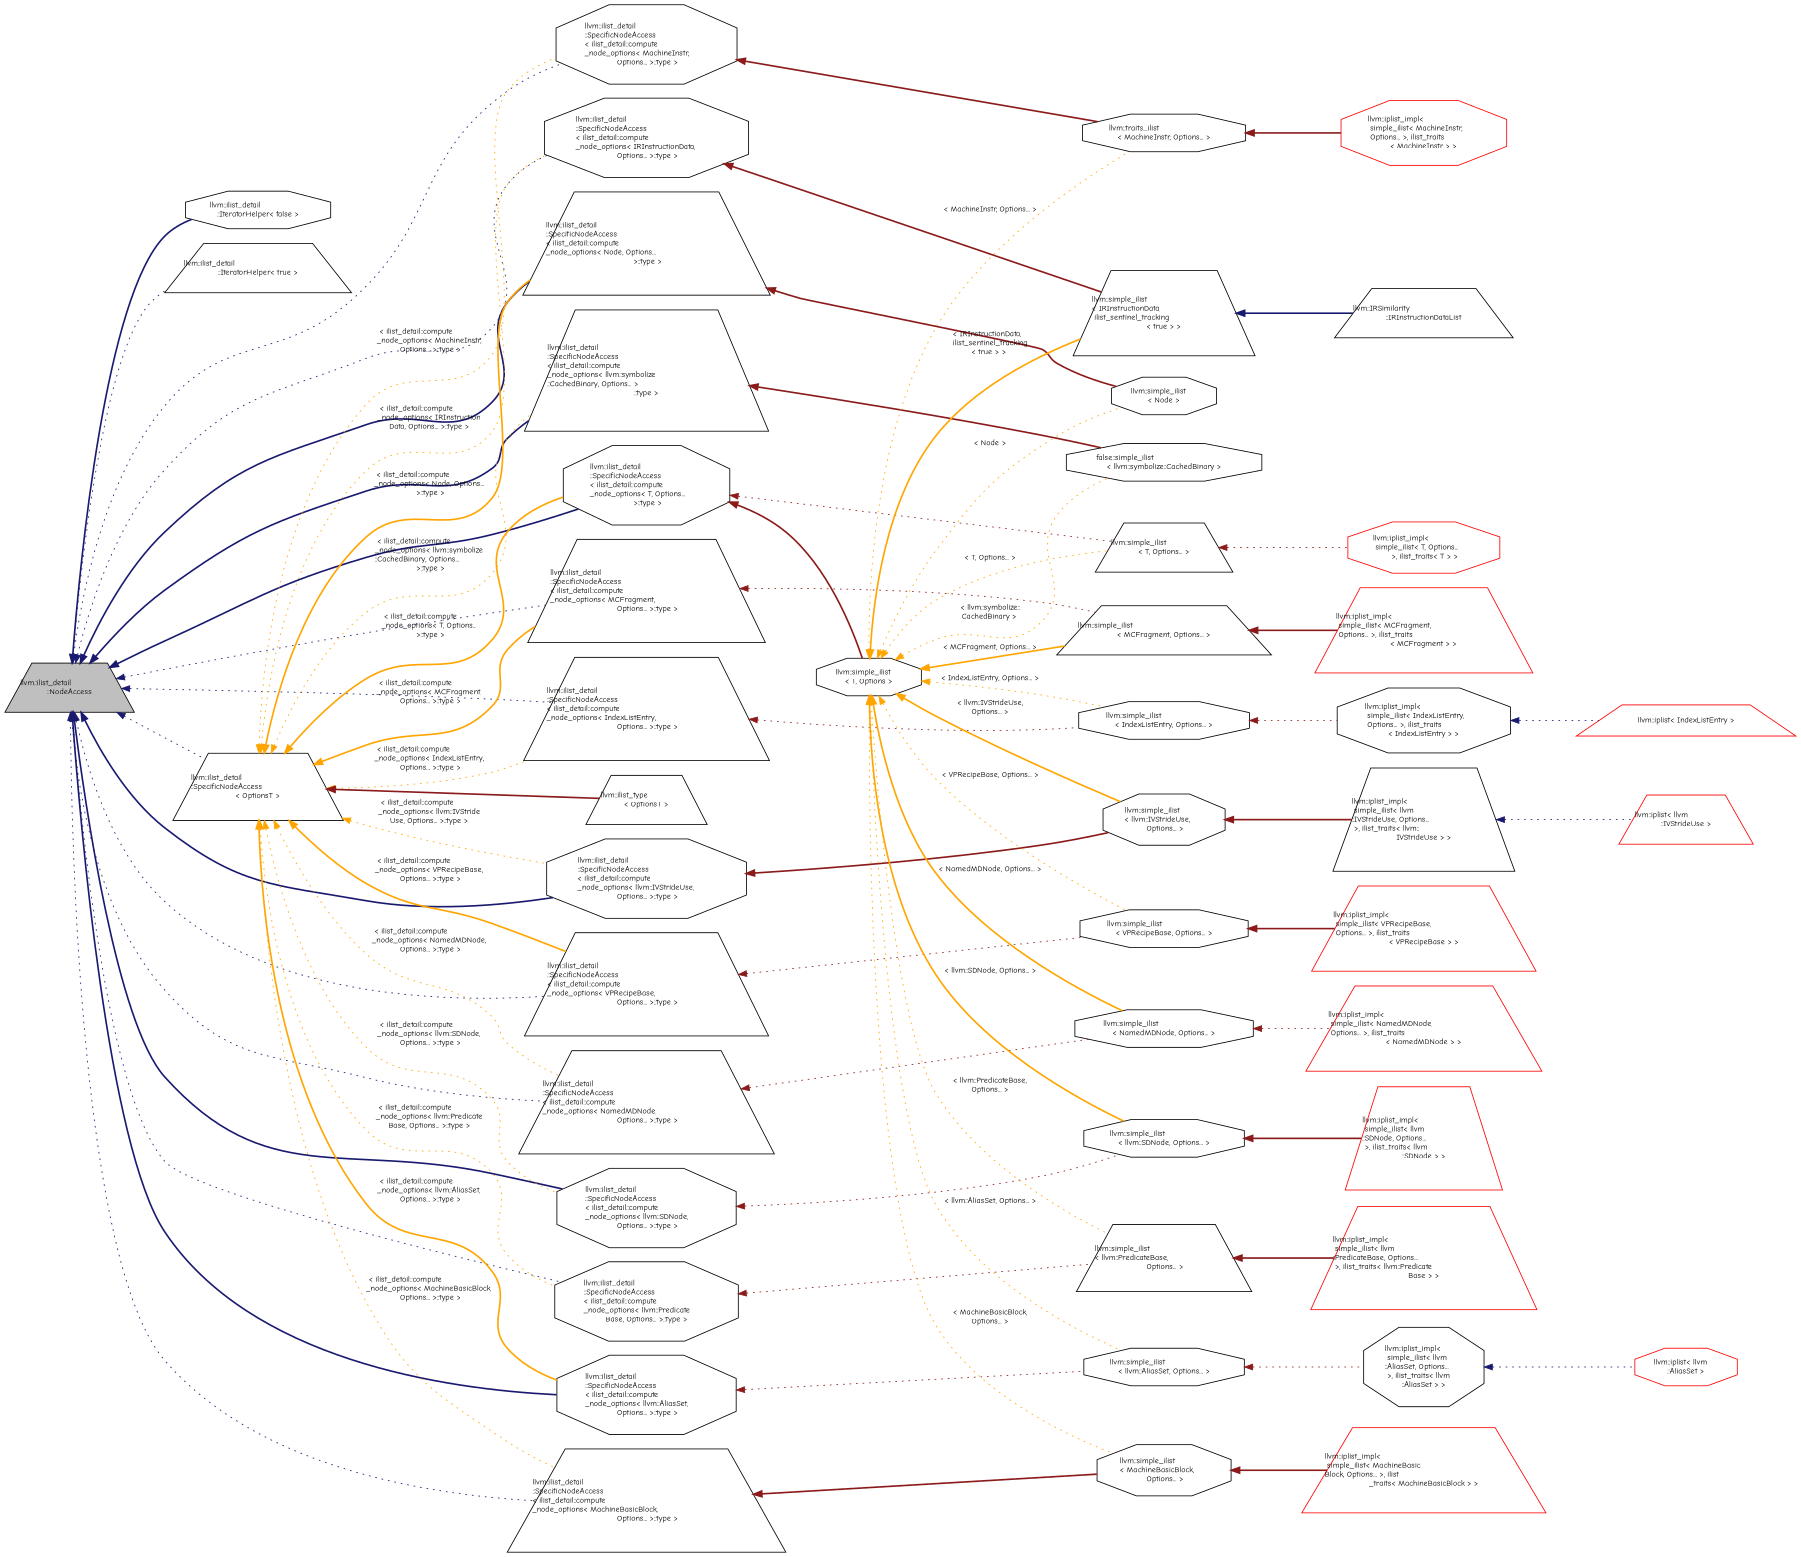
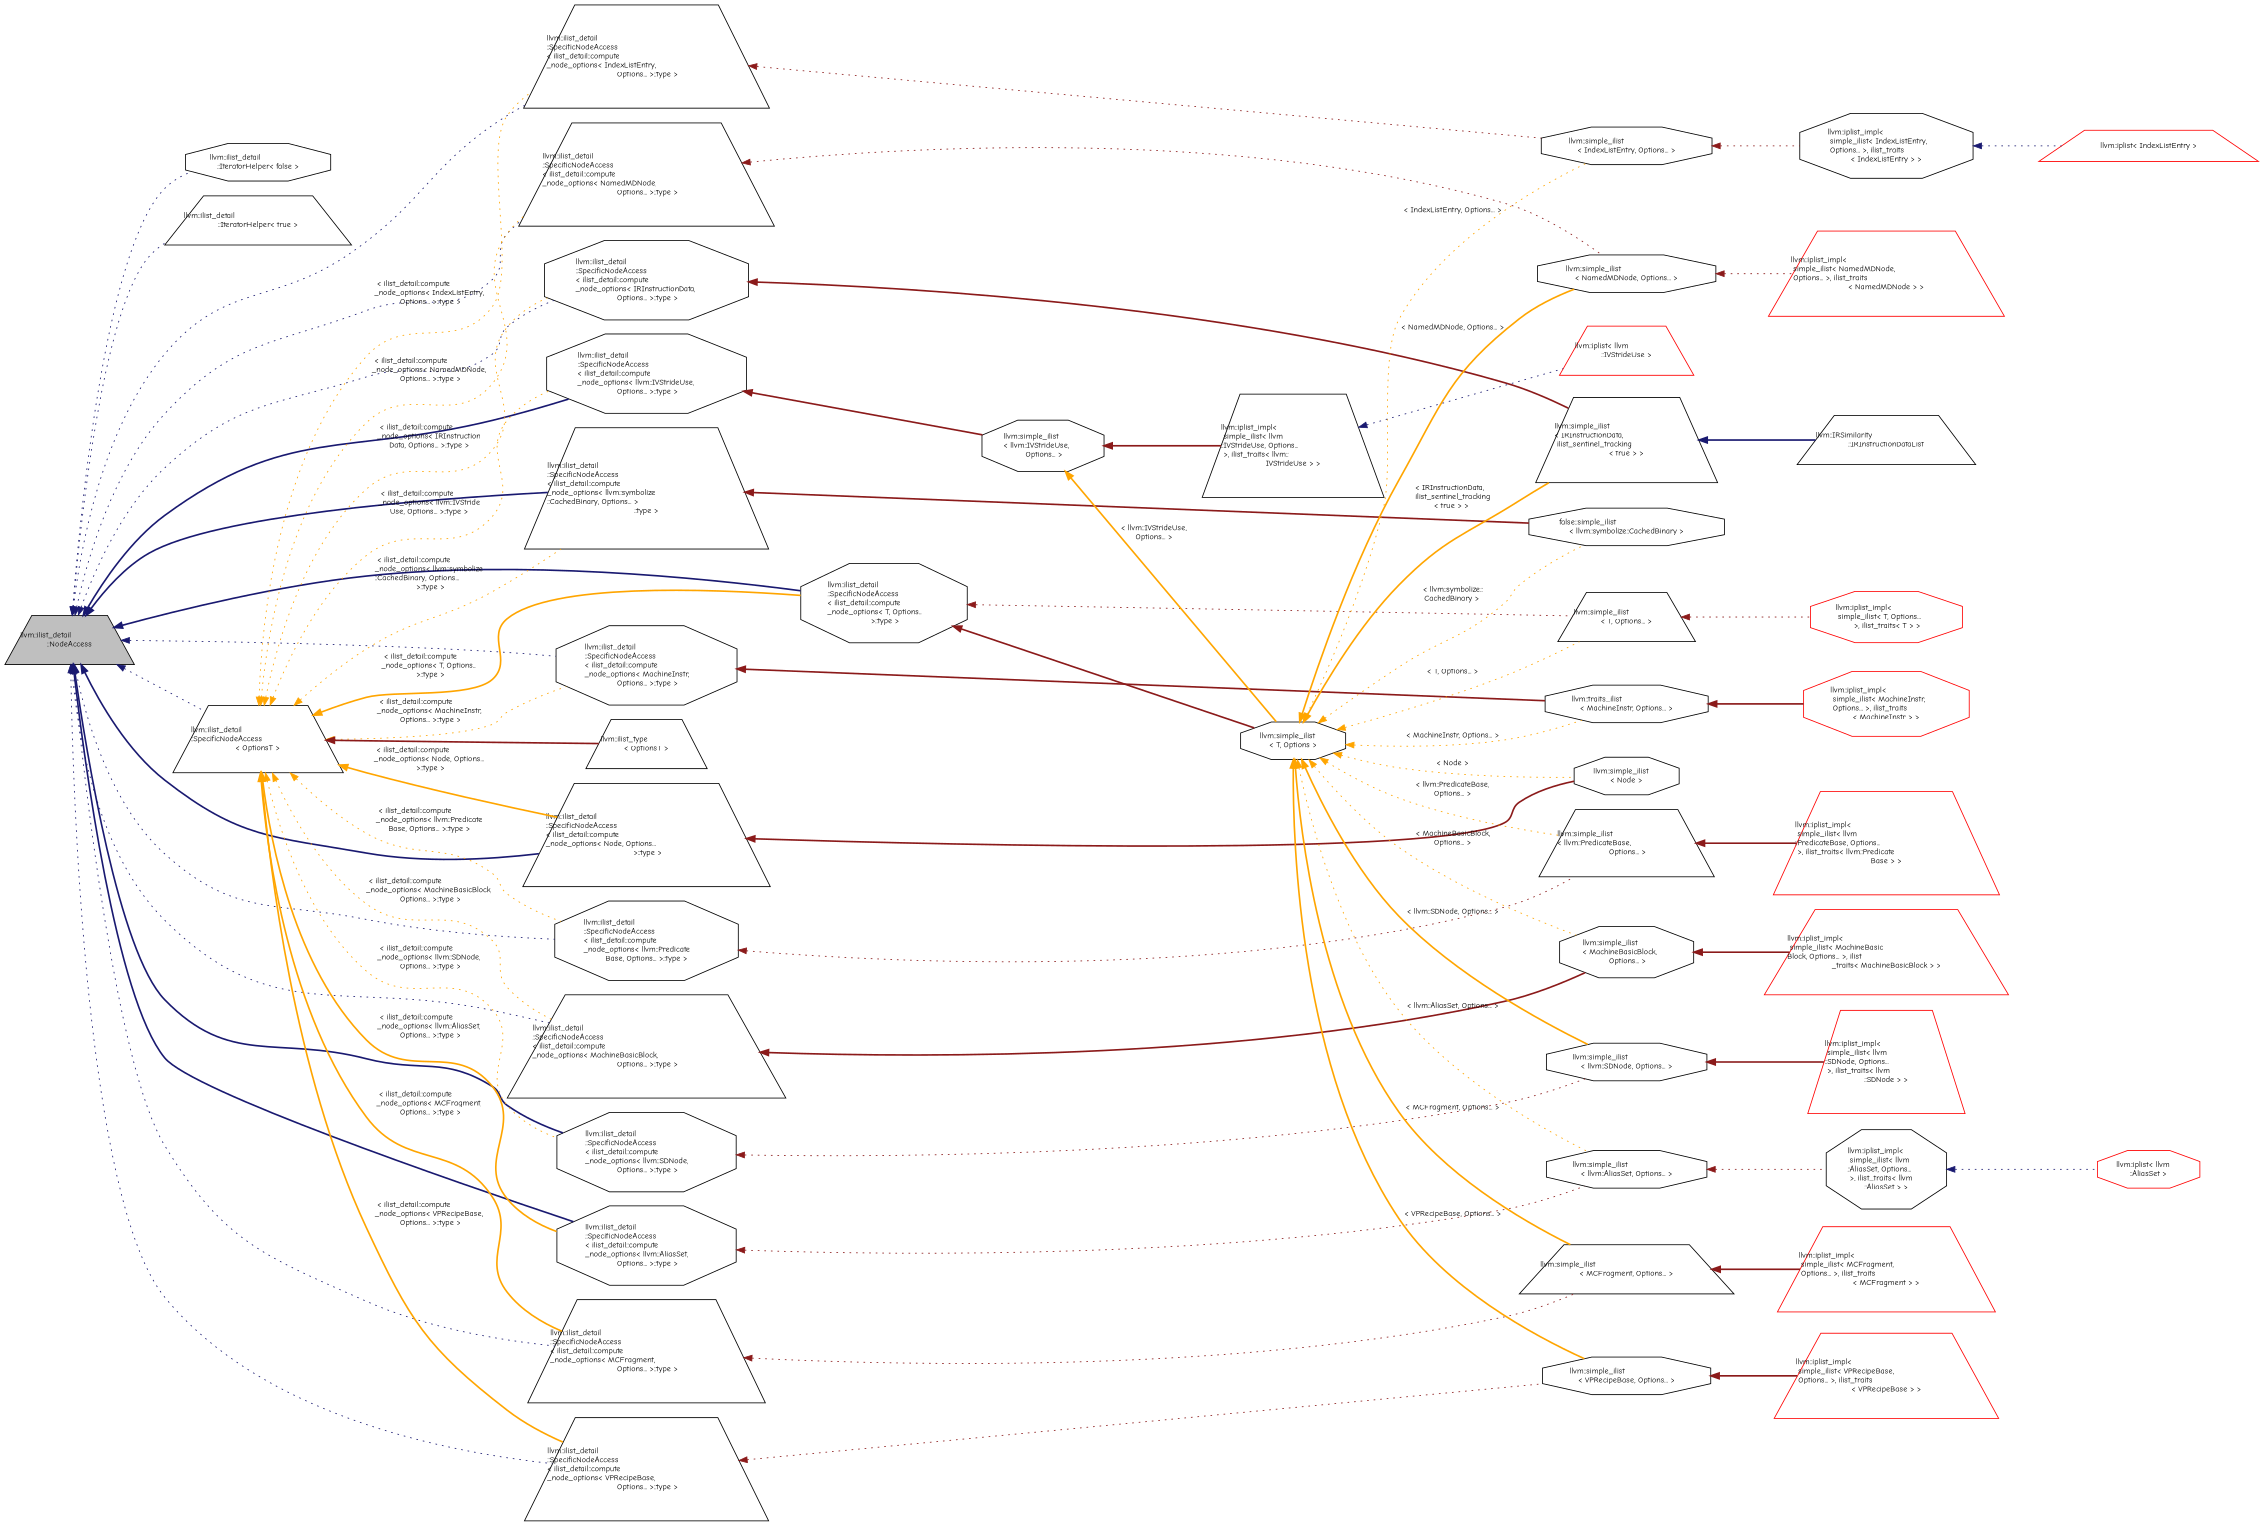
edge "llvm::ilist_detail ::IteratorHelper< false >" -> "llvm::ilist_detail ::NodeAccess": style bold -> dotted
edge "llvm::simple_ilist < llvm::IVStrideUse, Options... >" -> "llvm::simple_ilist < T, Options >": reversed
edge "llvm::simple_ilist < VPRecipeBase, Options... >" -> "llvm::simple_ilist < T, Options >": style dotted -> bold
